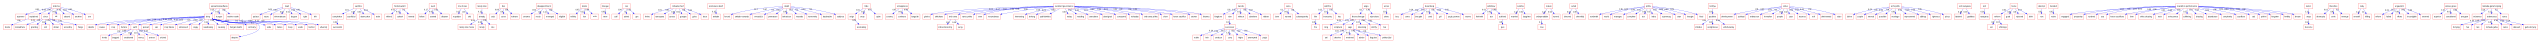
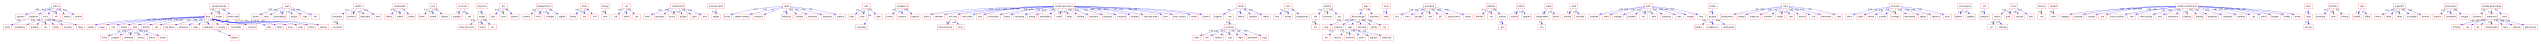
node "spread kamadhenu": label "spread kamadhenu" -> "spread adversity"
edge "dacoits" -> "ruler": removed, label "0.12"
node "one": removed
node "premature": removed
node "based": added
node "forests": added
edge "bring" -> "despite": now "swallowing" -> "despite"
edge "origin" -> "fascinating": now "tribe" -> "fascinating"
node "hunger deaths": label "hunger deaths" -> "bad deaths"
edge "sage" -> "atri": now "scriptural" -> "atri"
